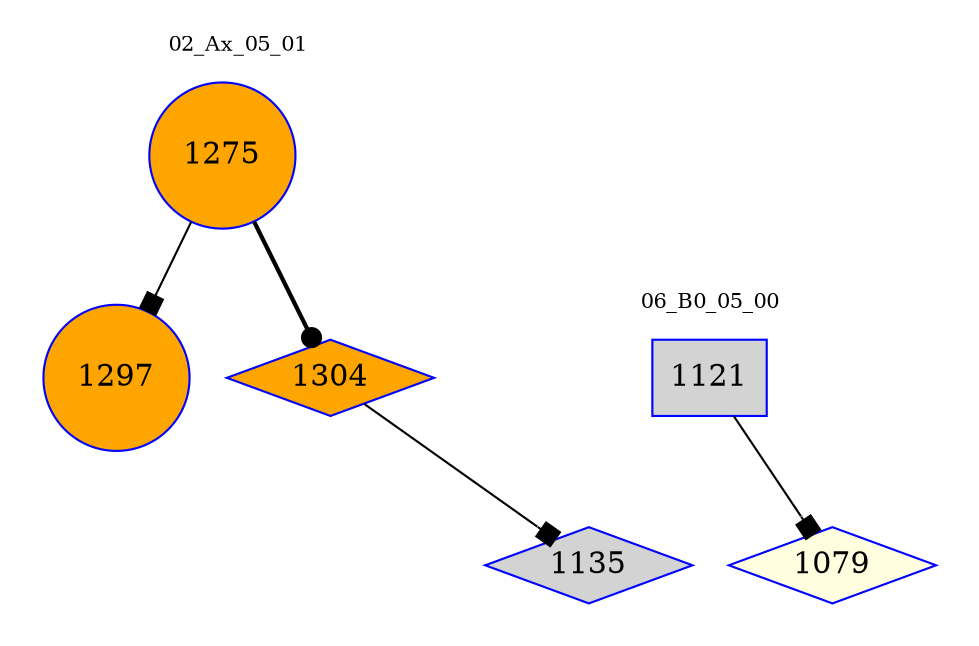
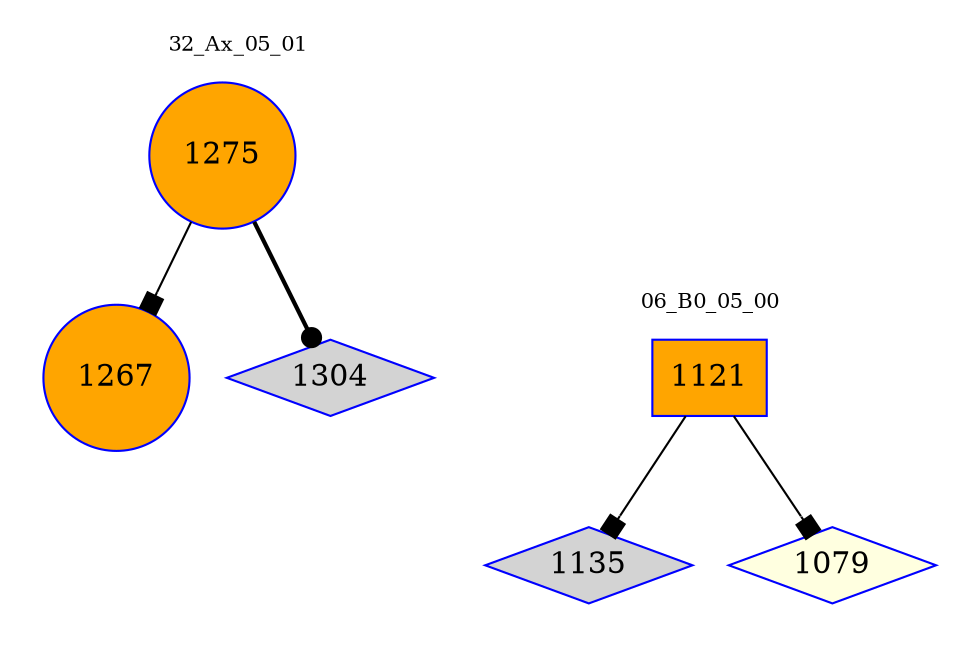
cluster "02_Ax_05_01": label "02_Ax_05_01" -> "32_Ax_05_01"
node "1297": label "1297" -> "1267"
node "1304": fillcolor orange -> lightgrey
node "1121": fillcolor lightgrey -> orange
edge "1304" -> "1135": now "1121" -> "1135"
